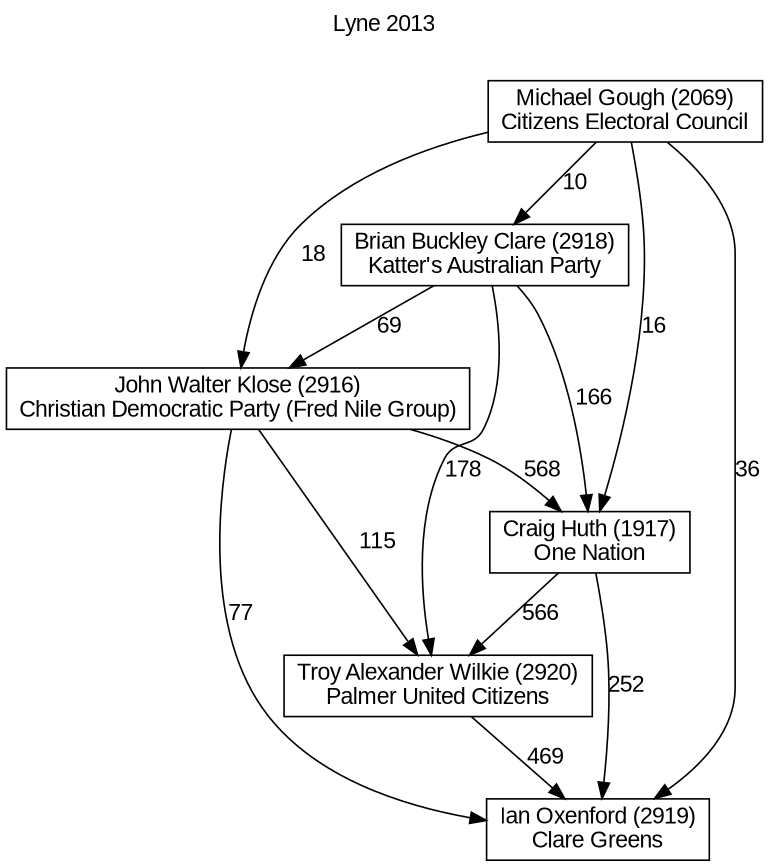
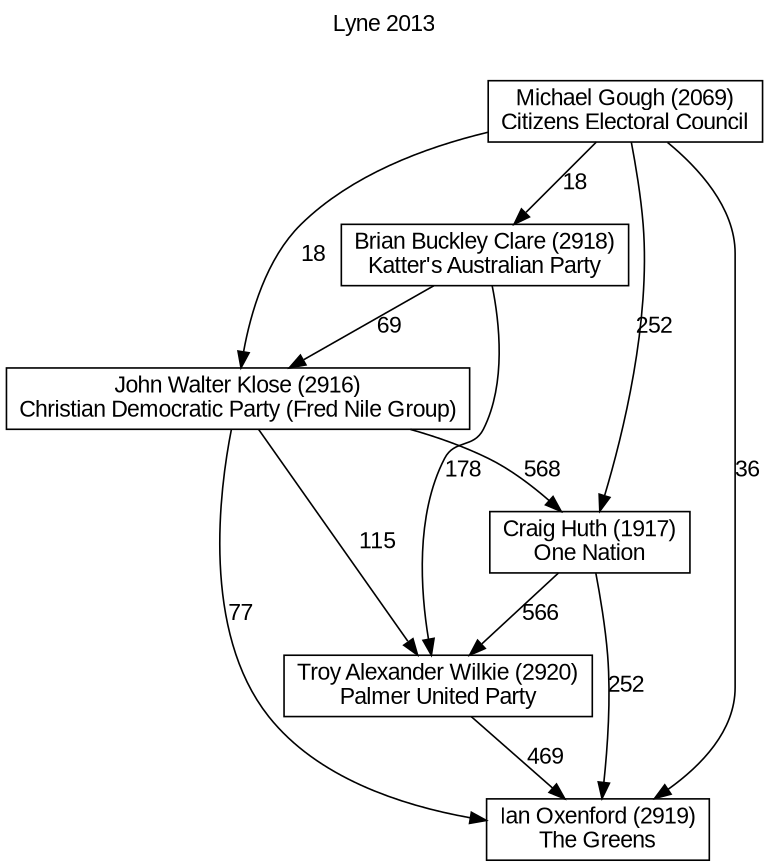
edge "Michael Gough (2069) Citizens Electoral Council" -> "Brian Buckley Clare (2918) Katter's Australian Party": label "10" -> "18"
edge "Michael Gough (2069) Citizens Electoral Council" -> "Craig Huth (1917) One Nation": label "16" -> "252"
edge "Brian Buckley Clare (2918) Katter's Australian Party" -> "Craig Huth (1917) One Nation": removed, label "166"
node "Troy Alexander Wilkie (2920) Palmer United Citizens": label "Troy Alexander Wilkie (2920) Palmer United Citizens" -> "Troy Alexander Wilkie (2920) Palmer United Party"
node "Ian Oxenford (2919) Clare Greens": label "Ian Oxenford (2919) Clare Greens" -> "Ian Oxenford (2919) The Greens"
